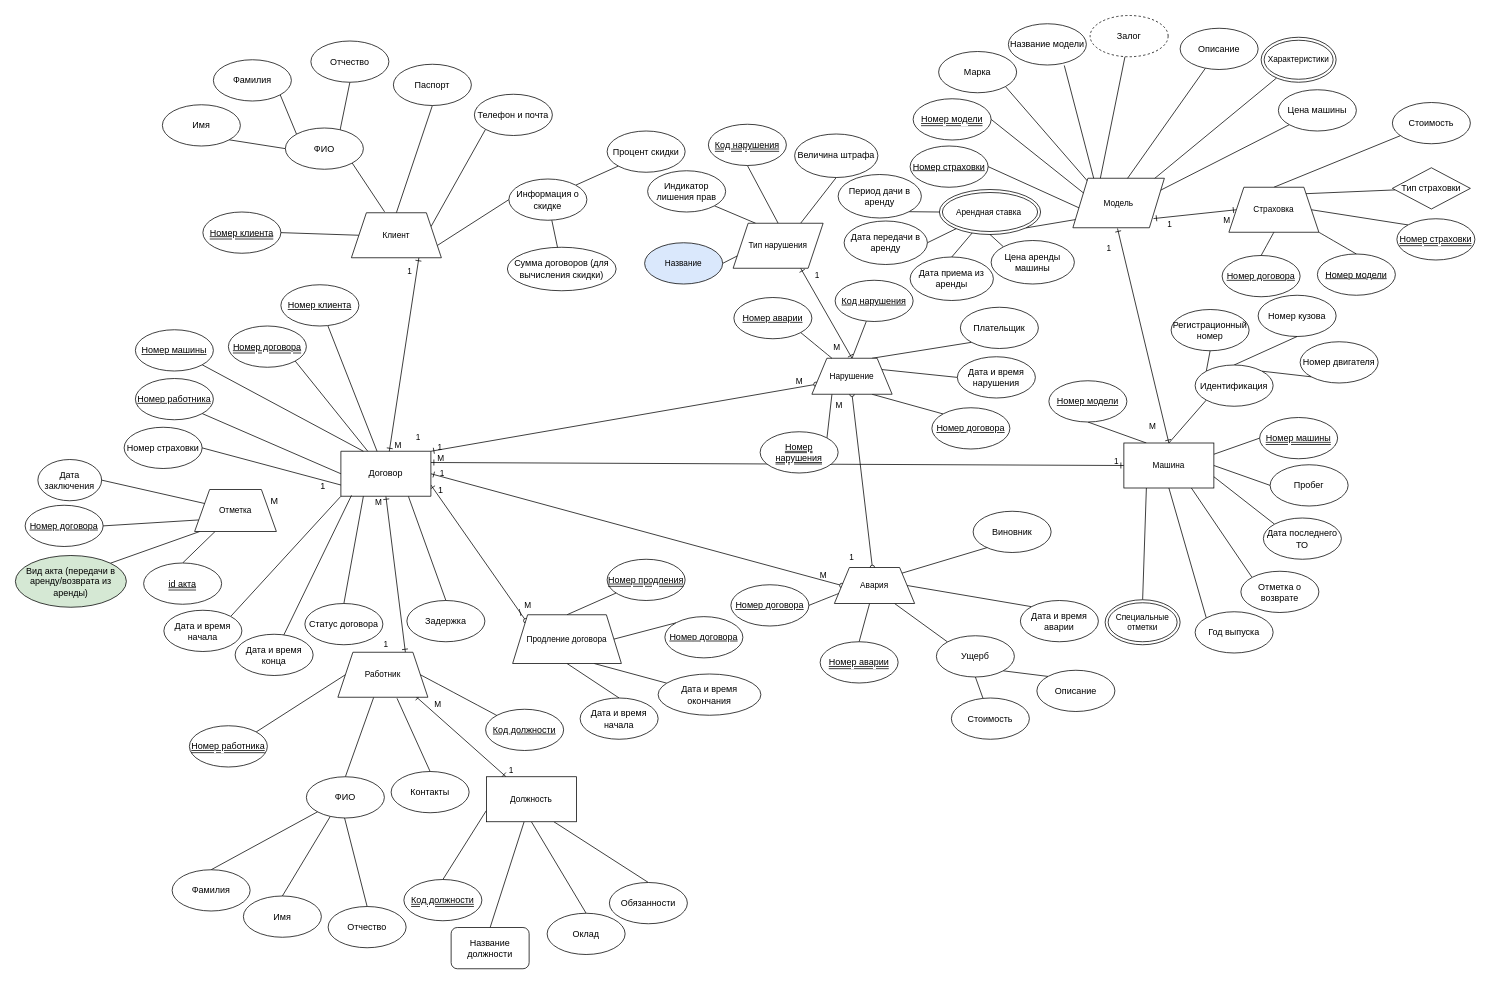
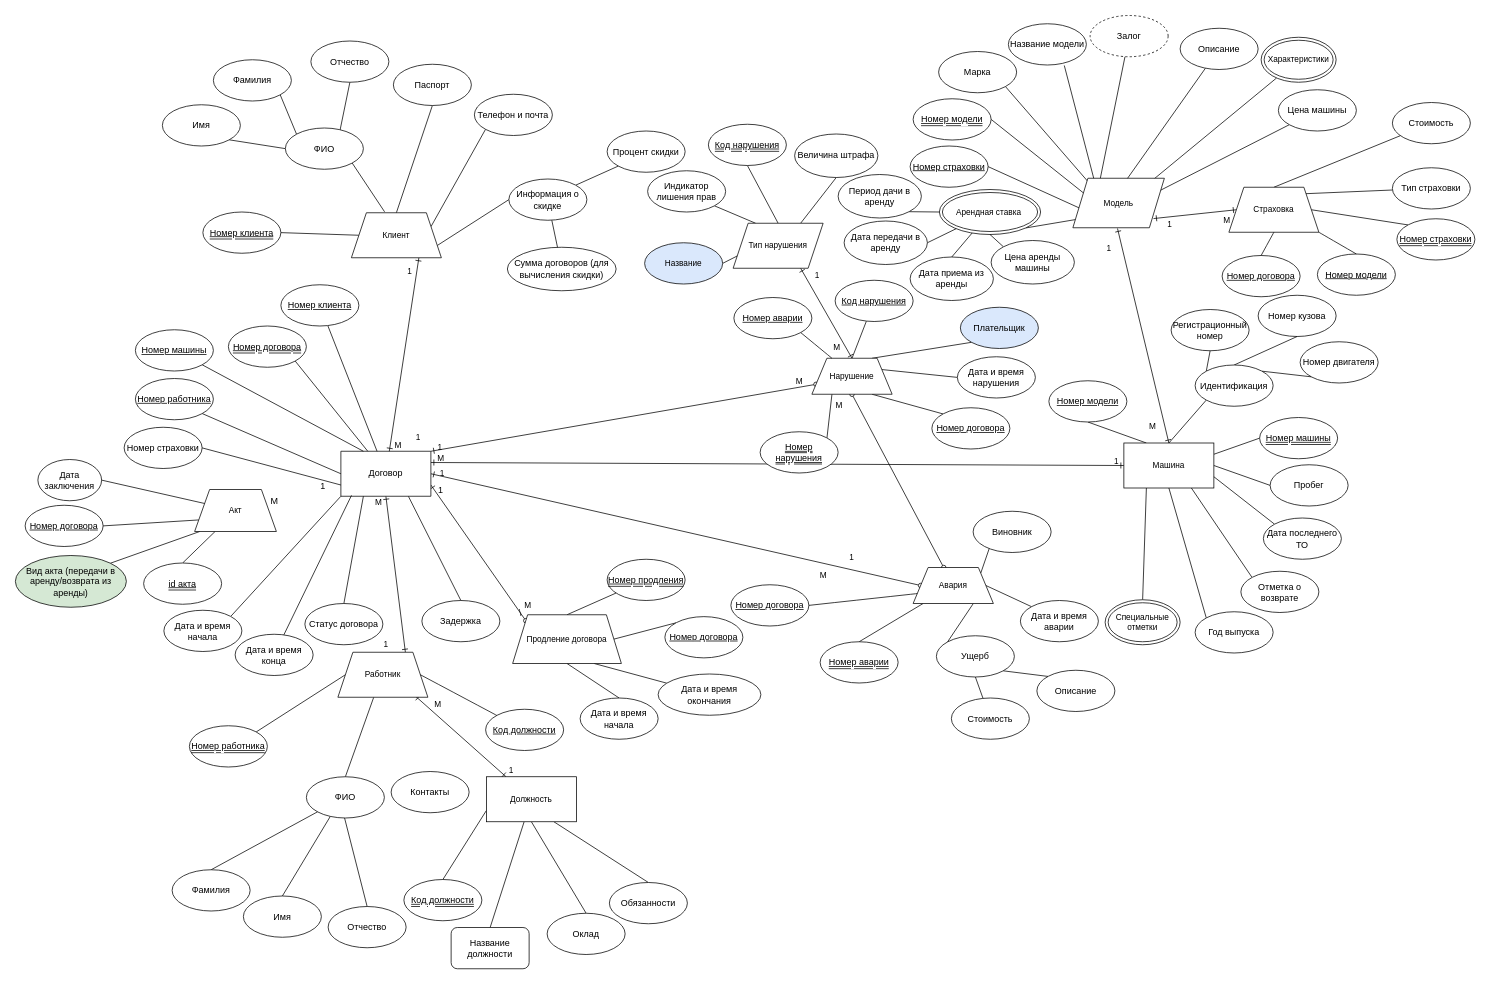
node "Тип страховки": shape diamond -> ellipse
node "Плательщик": fillcolor #ffffff -> #dae8fc
node "Отметка": label "Отметка" -> "Акт"
node "Авария": moved (875, 585) -> (953, 585)
node "Задержка": moved (446, 621) -> (461, 621)
edge "Работник" -- "Контакты": removed
